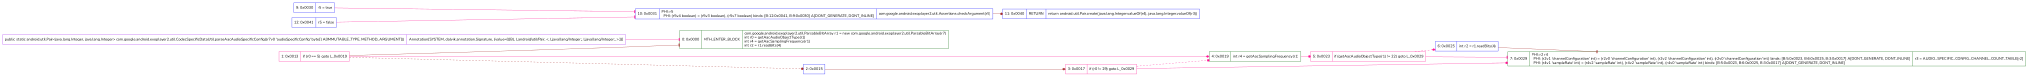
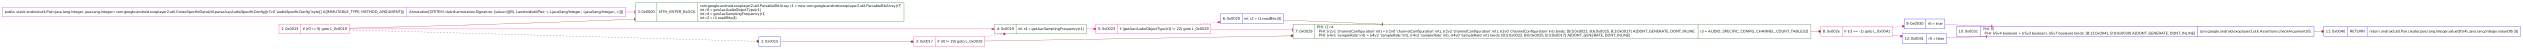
node "8: 0x002e": added
edge "3: 0x0017" -> "7: 0x0029": color deeppink -> brown
